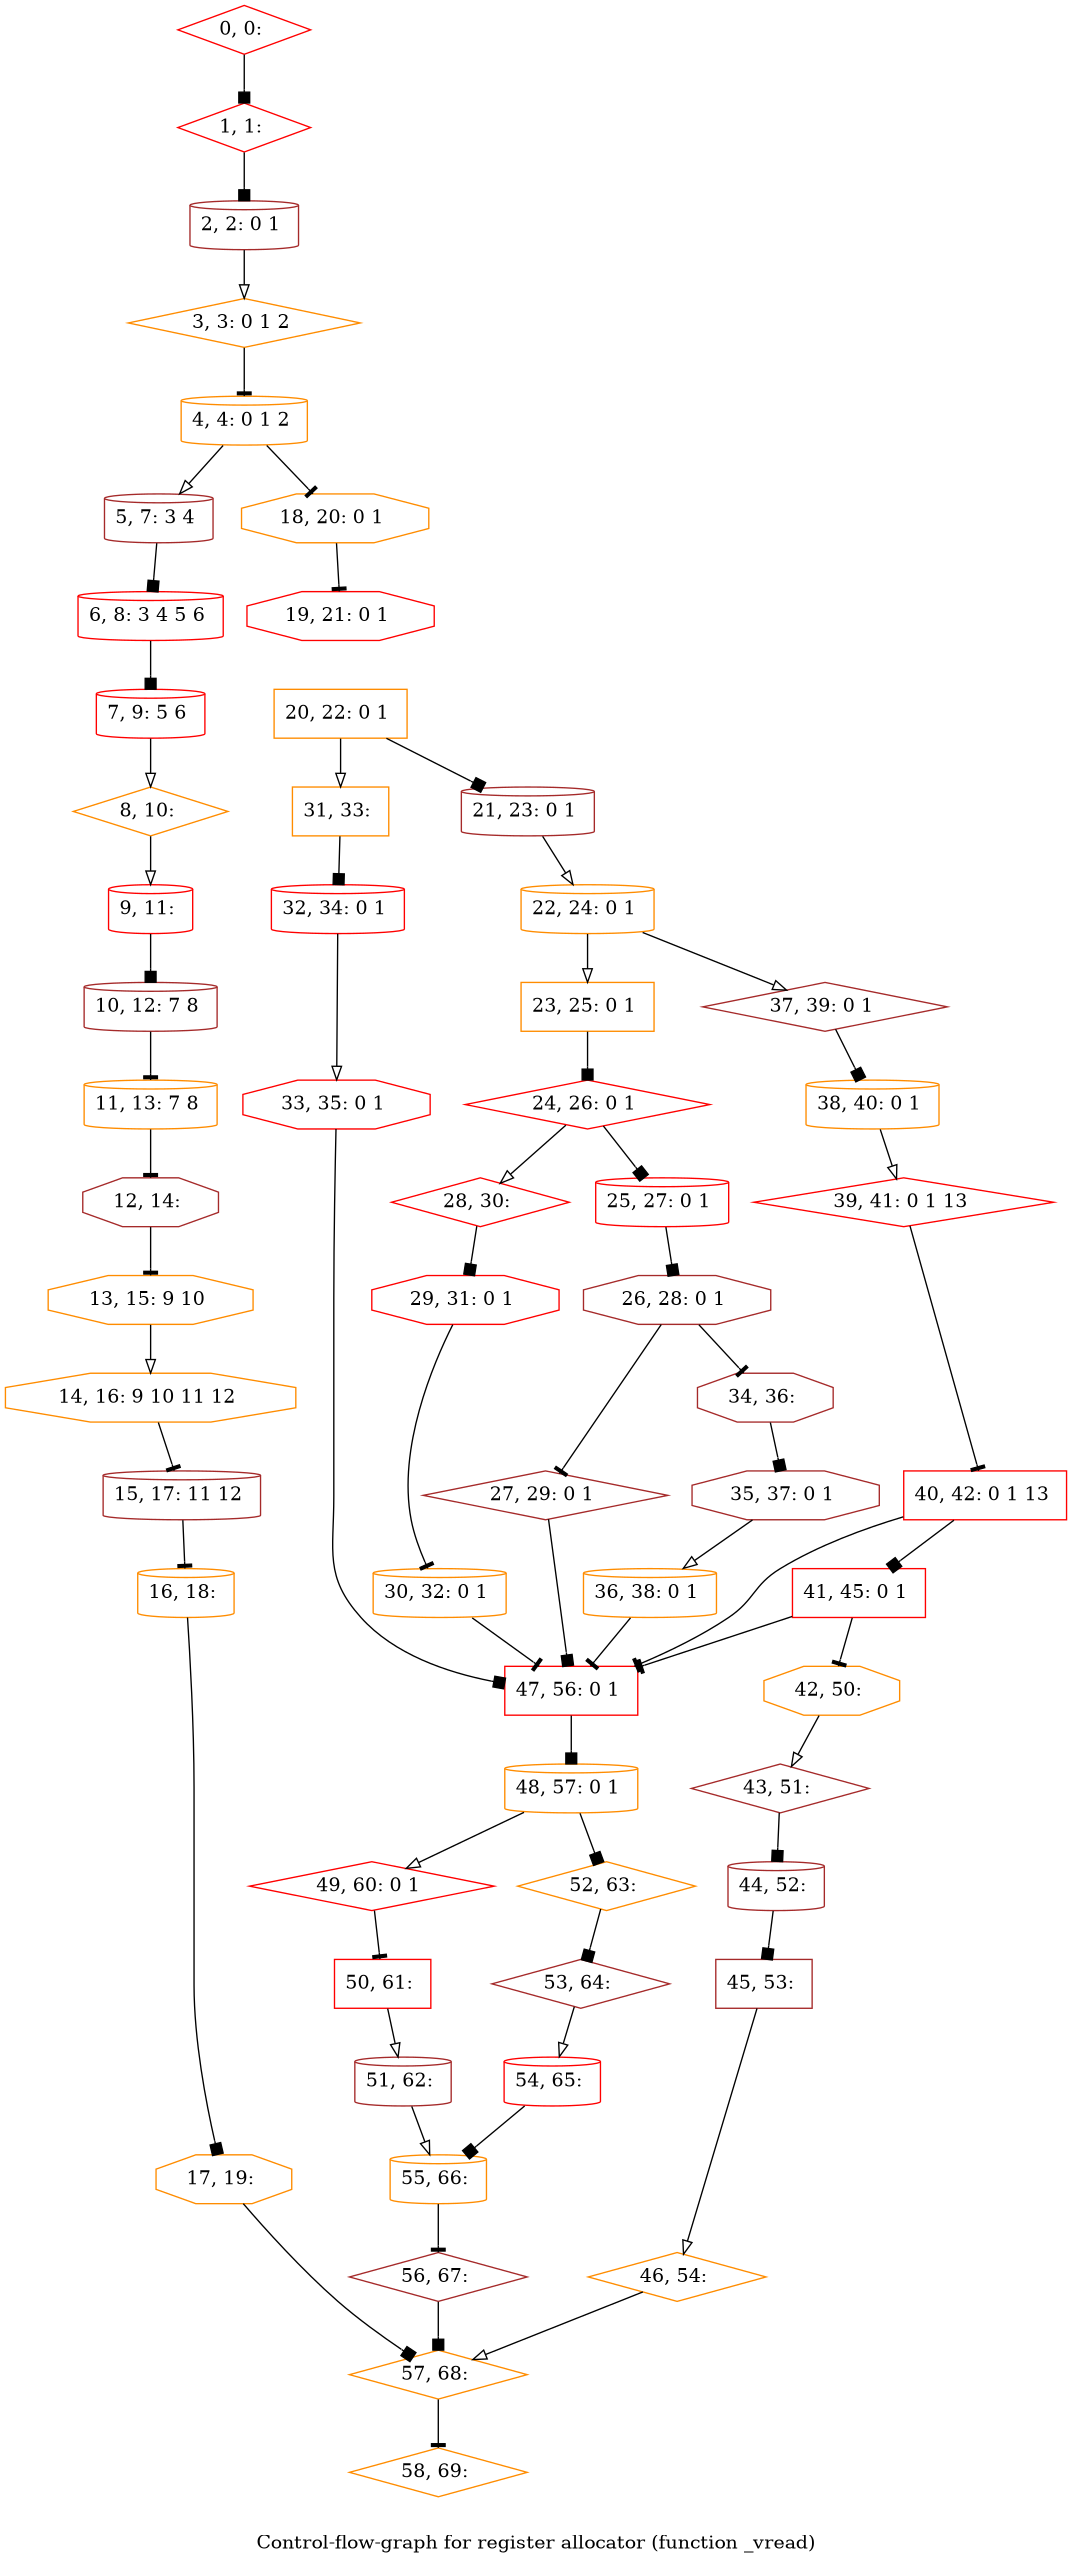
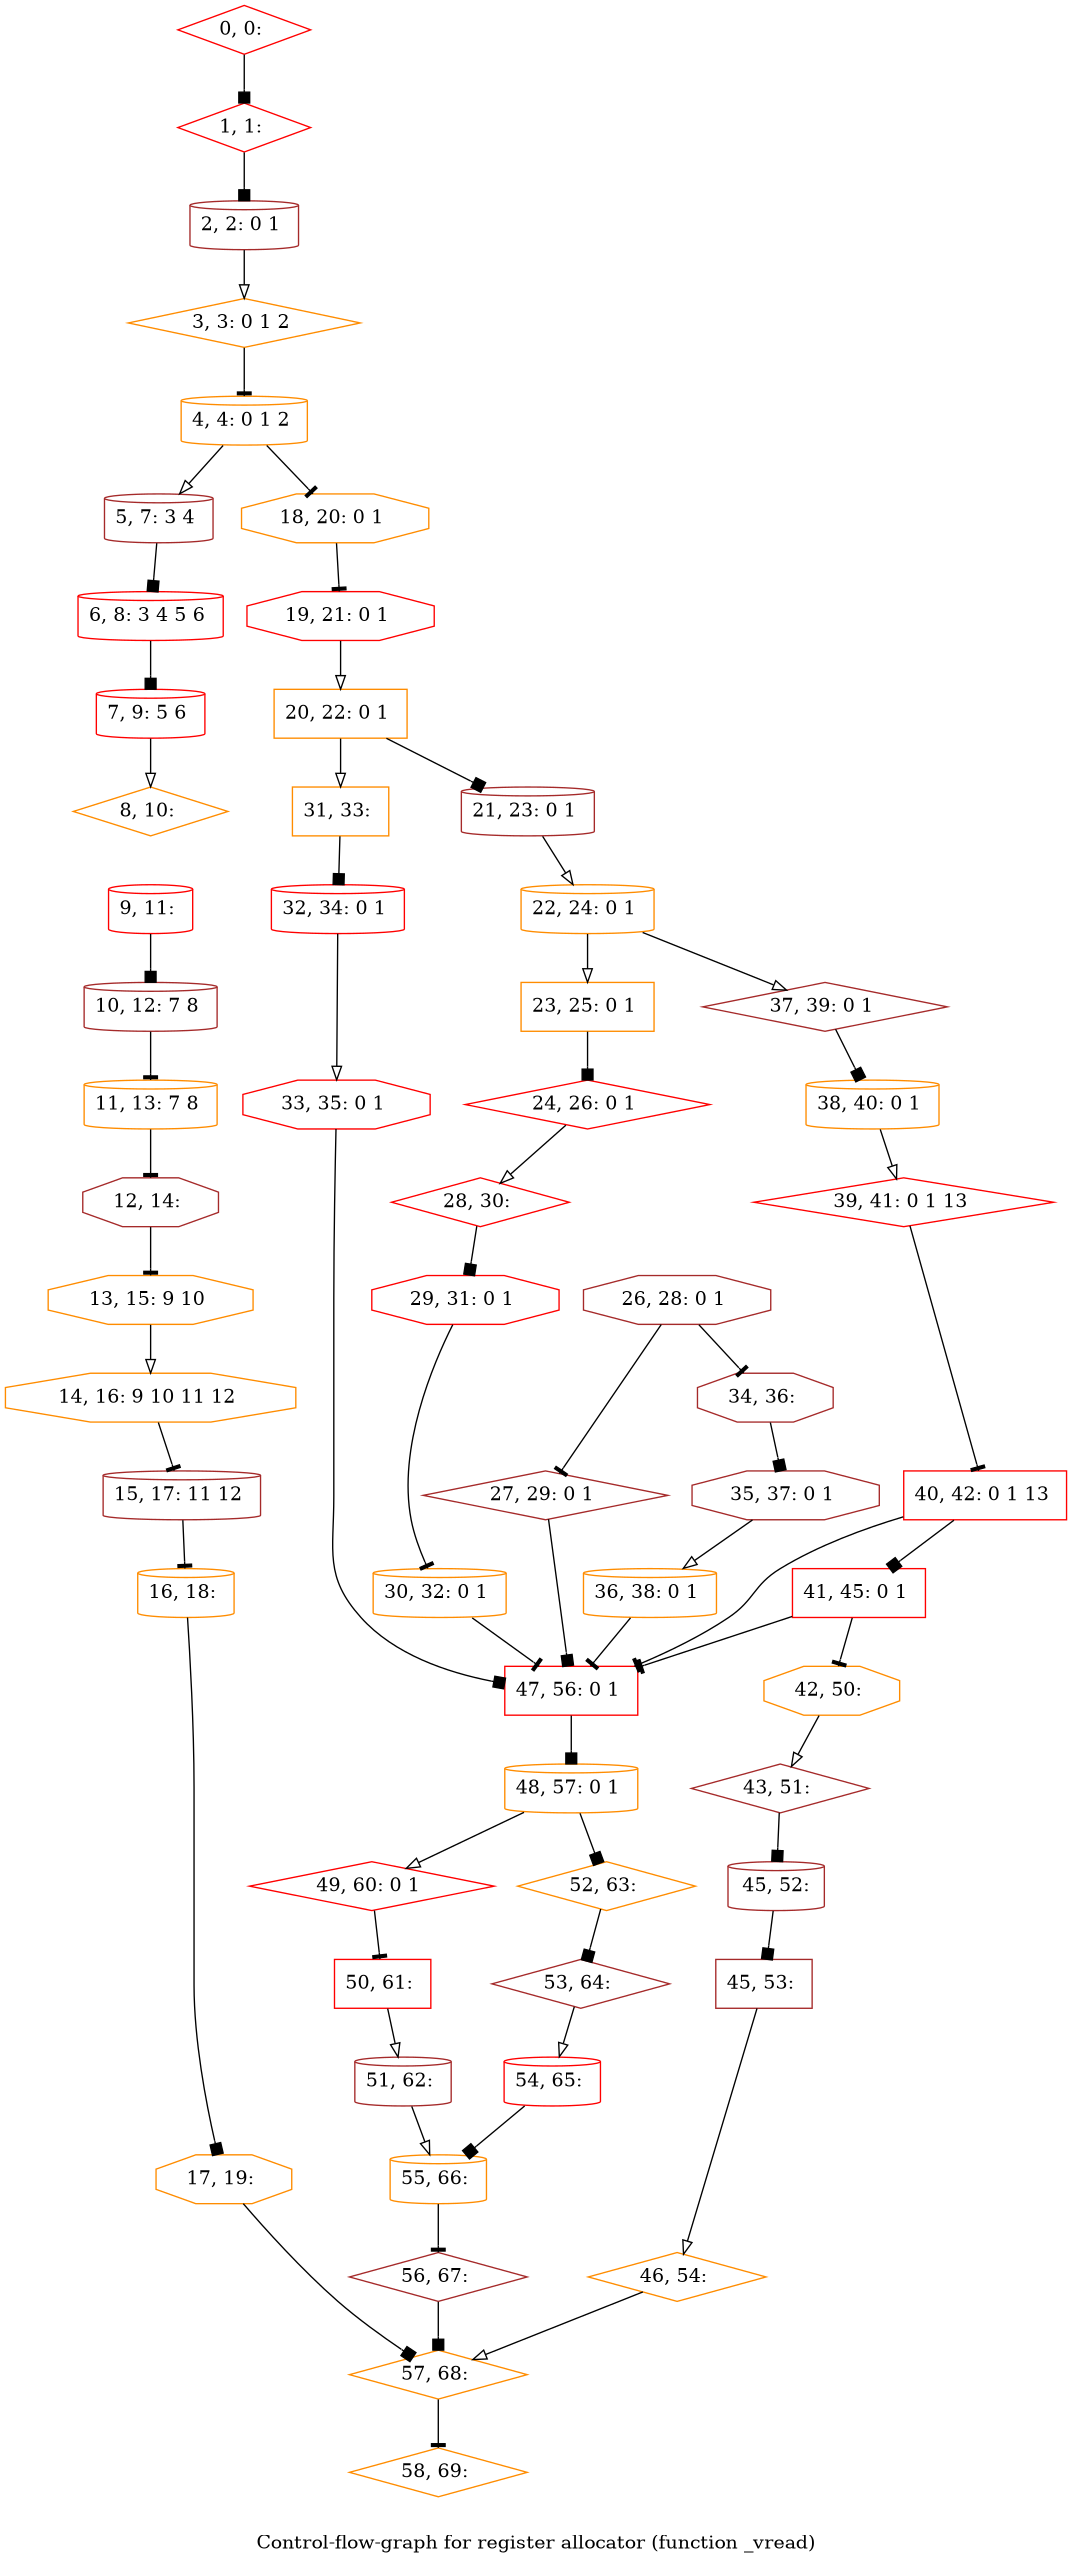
edge "19, 21: 0 1" -> "20, 22: 0 1": added
edge "8, 10:" -> "9, 11:": removed
node "25, 27: 0 1": removed
node "44, 52:": label "44, 52:" -> "45, 52:"
